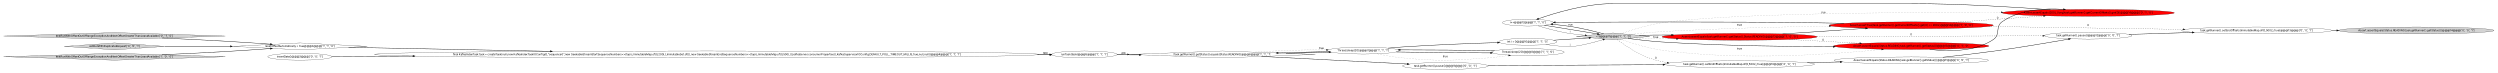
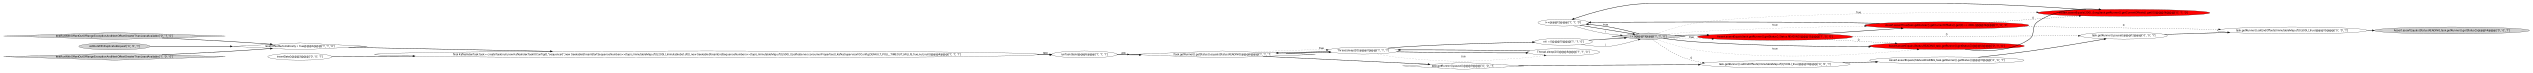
node "testRunWithDuplicateRequest['0', '0', '1']": shape diamond -> ellipse
node "task.getRunner().pause()@@@9@@@['0', '0', '1']": shape ellipse -> diamond
